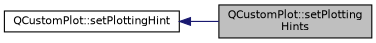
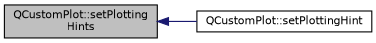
edge "QCustomPlot::setPlotting Hints" -> "QCustomPlot::setPlottingHint": reversed
